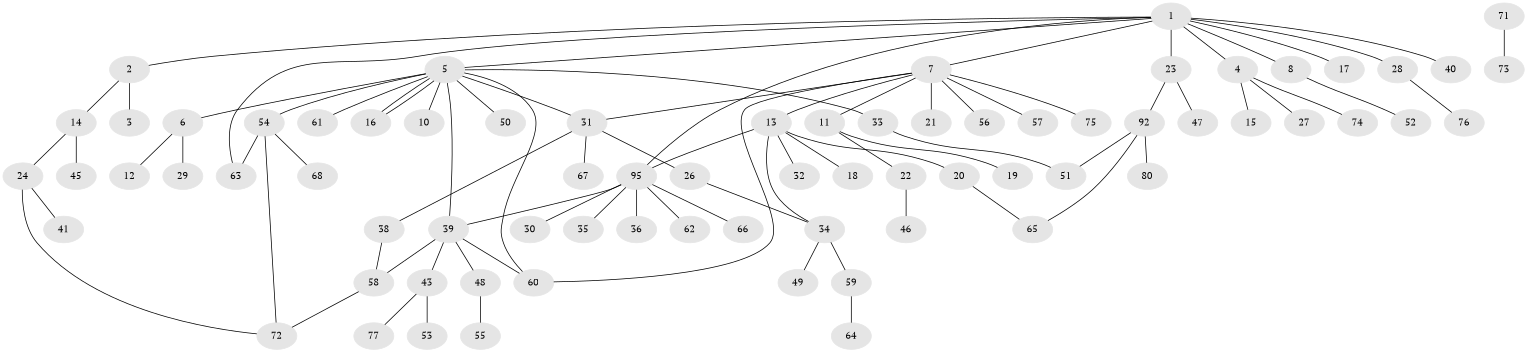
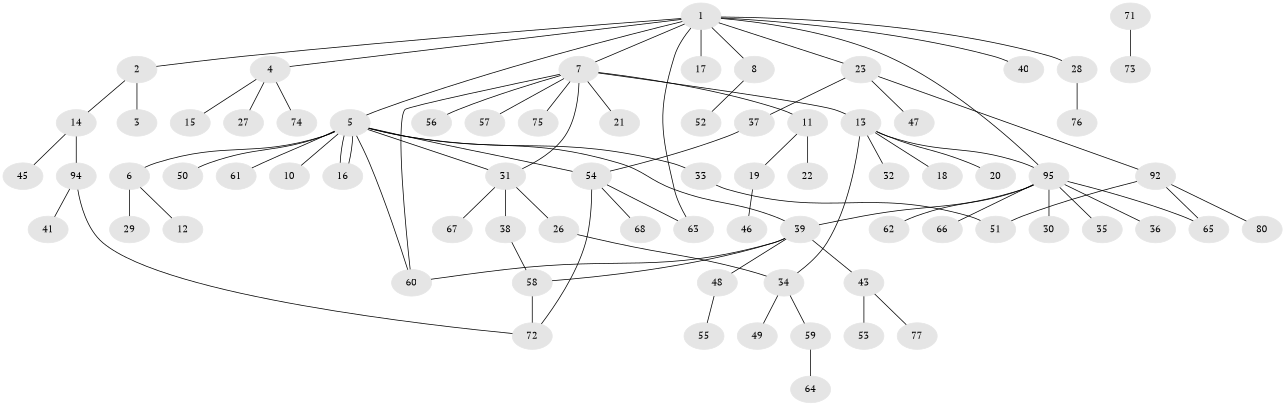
node "37": added
node "24": label "24" -> "94"
edge "22" -- "46": now "19" -- "46"
edge "20" -- "65": now "95" -- "65"
